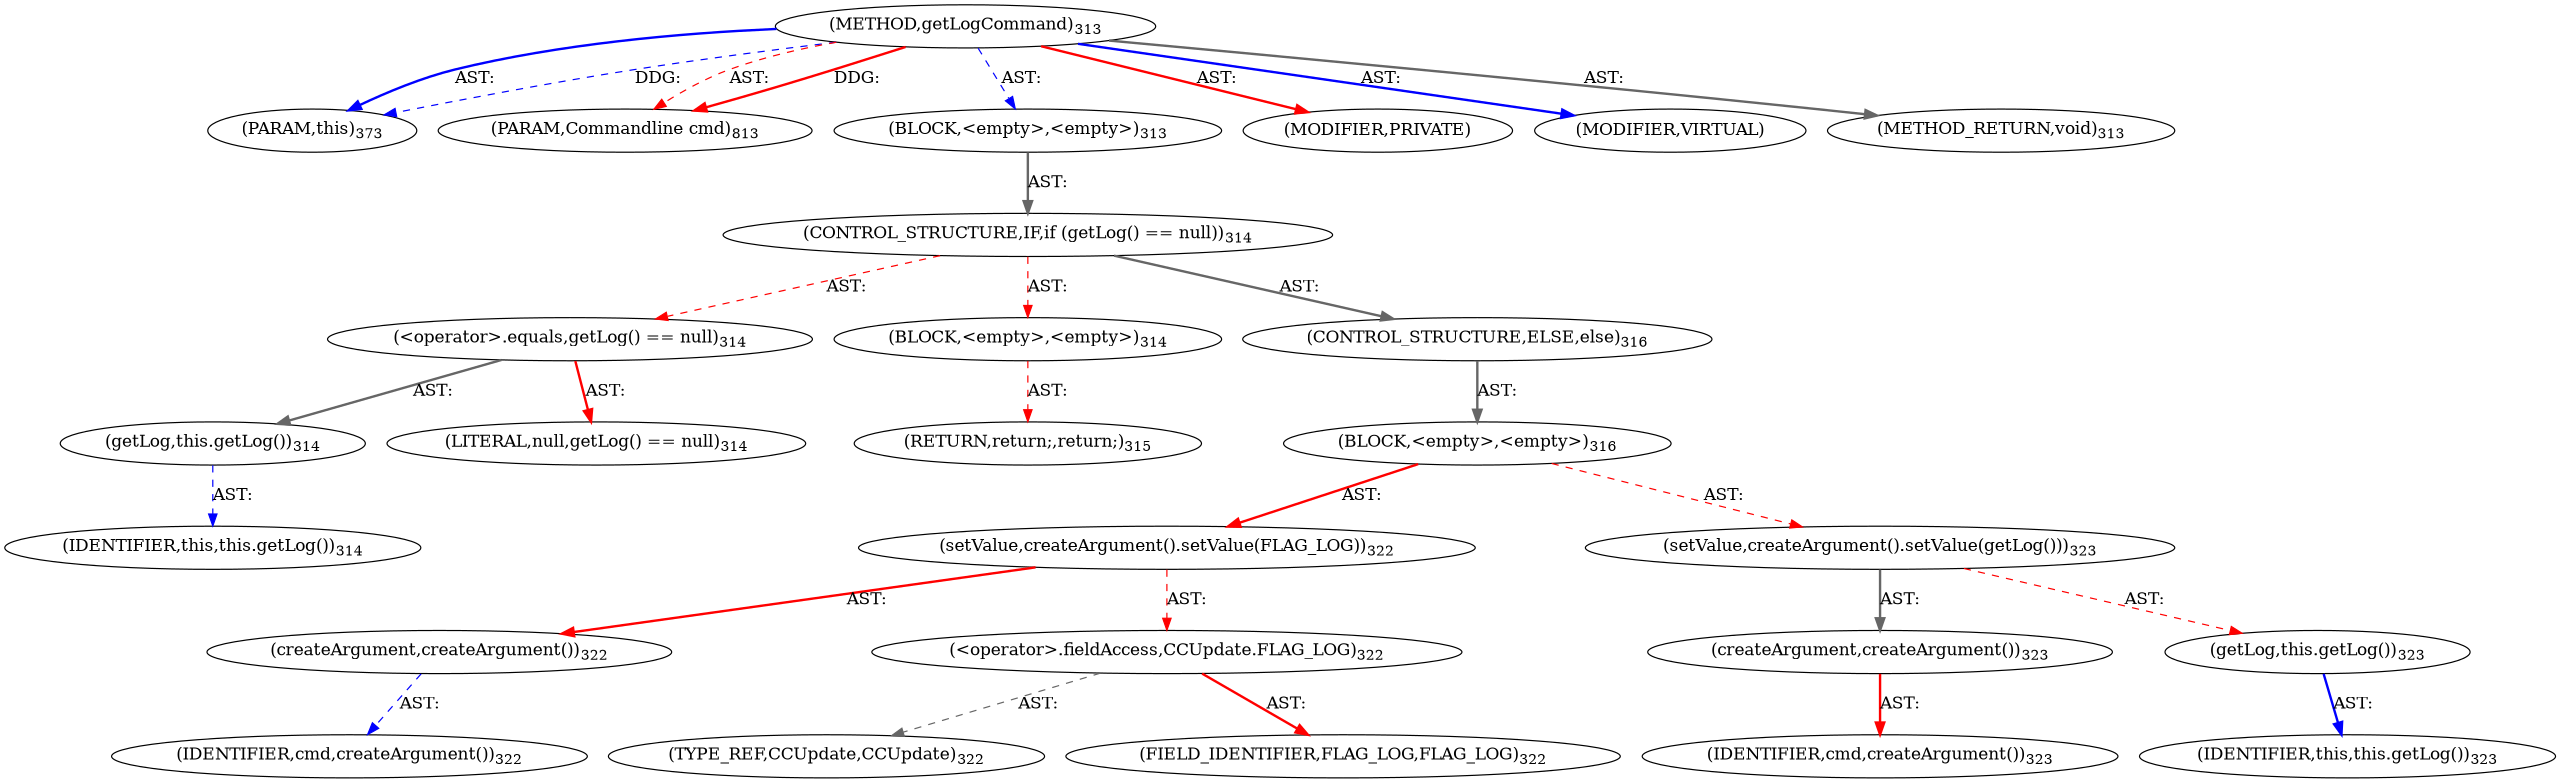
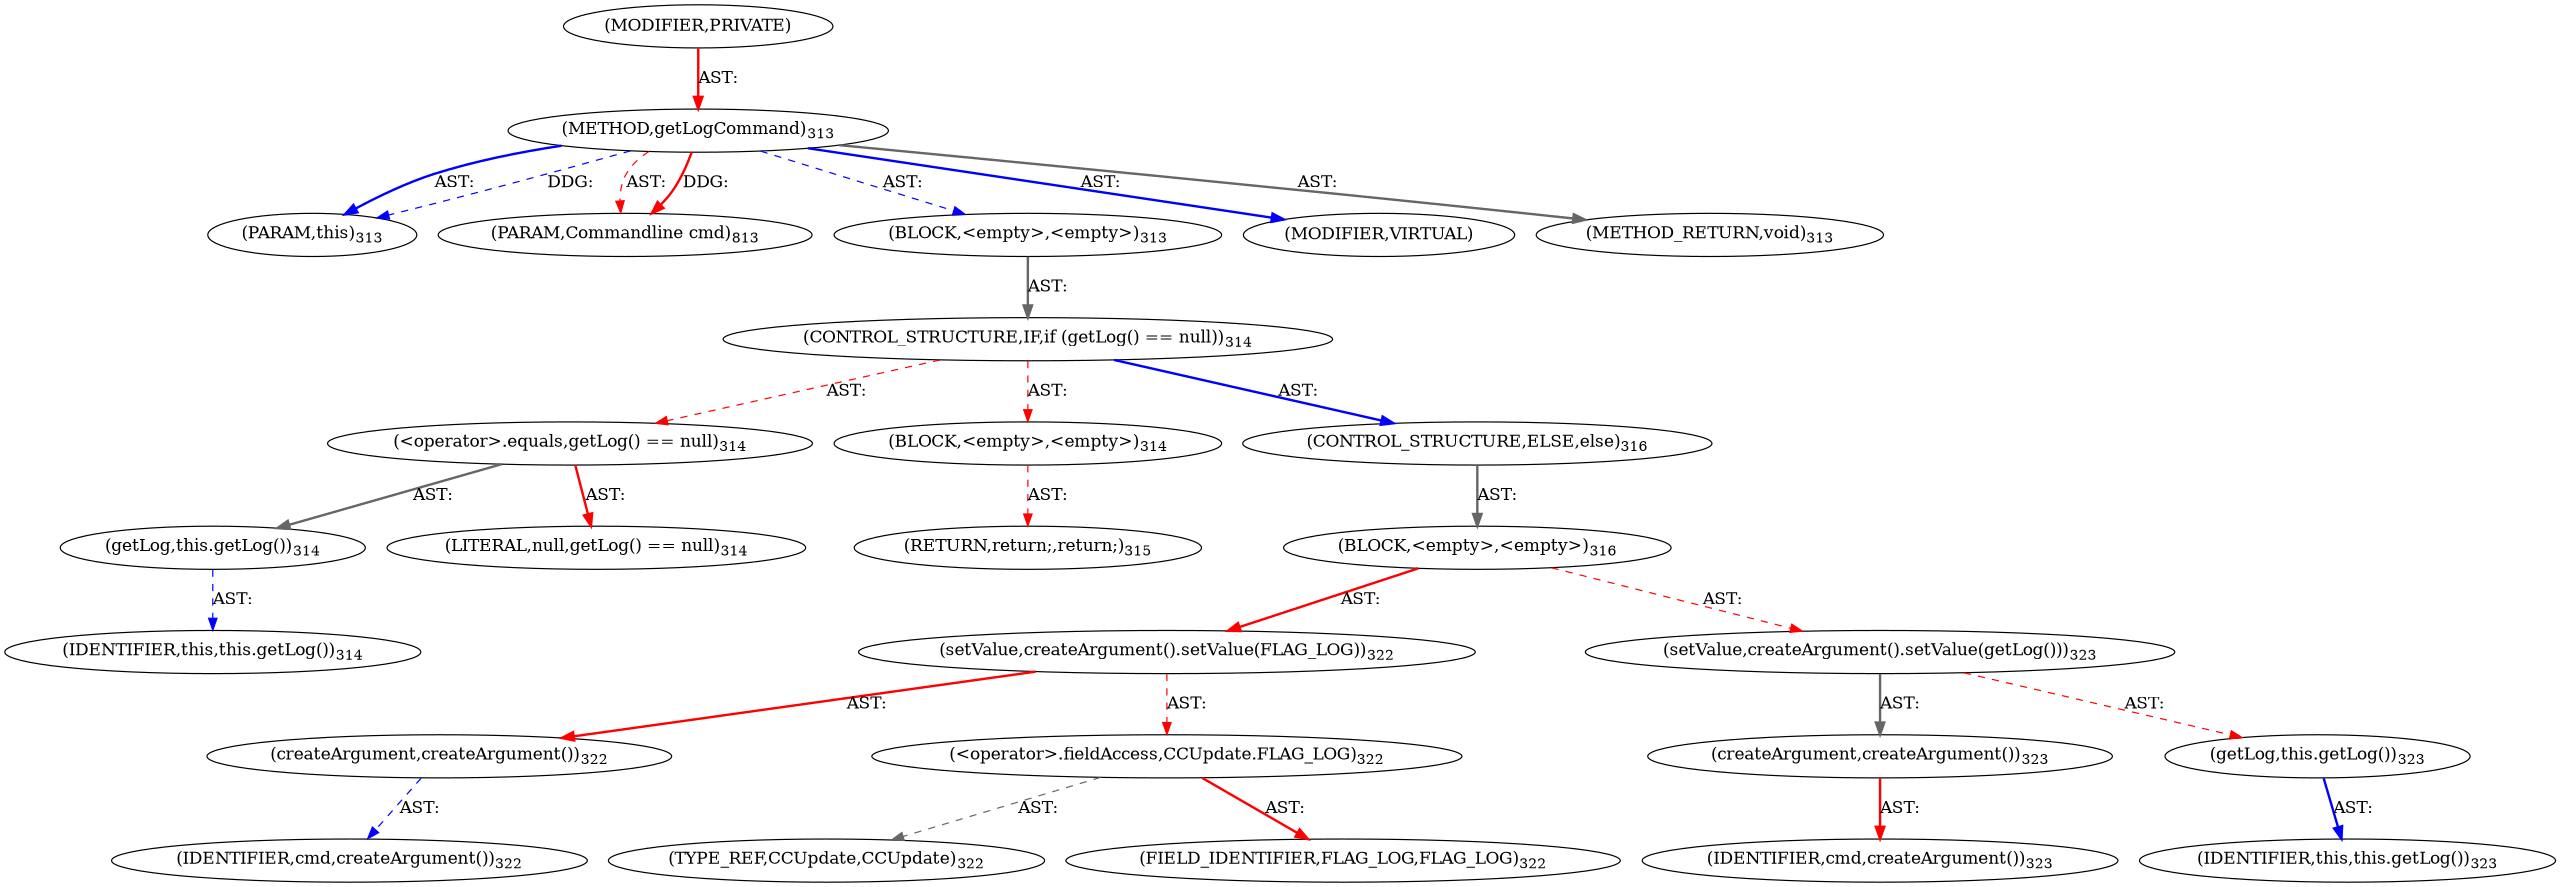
edge "(METHOD,getLogCommand)" -> "(MODIFIER,PRIVATE)": reversed
node "(PARAM,this)": text "373" -> "313"
edge "(CONTROL_STRUCTURE,IF,if (getLog() == null))" -> "(CONTROL_STRUCTURE,ELSE,else)": color gray40 -> blue
